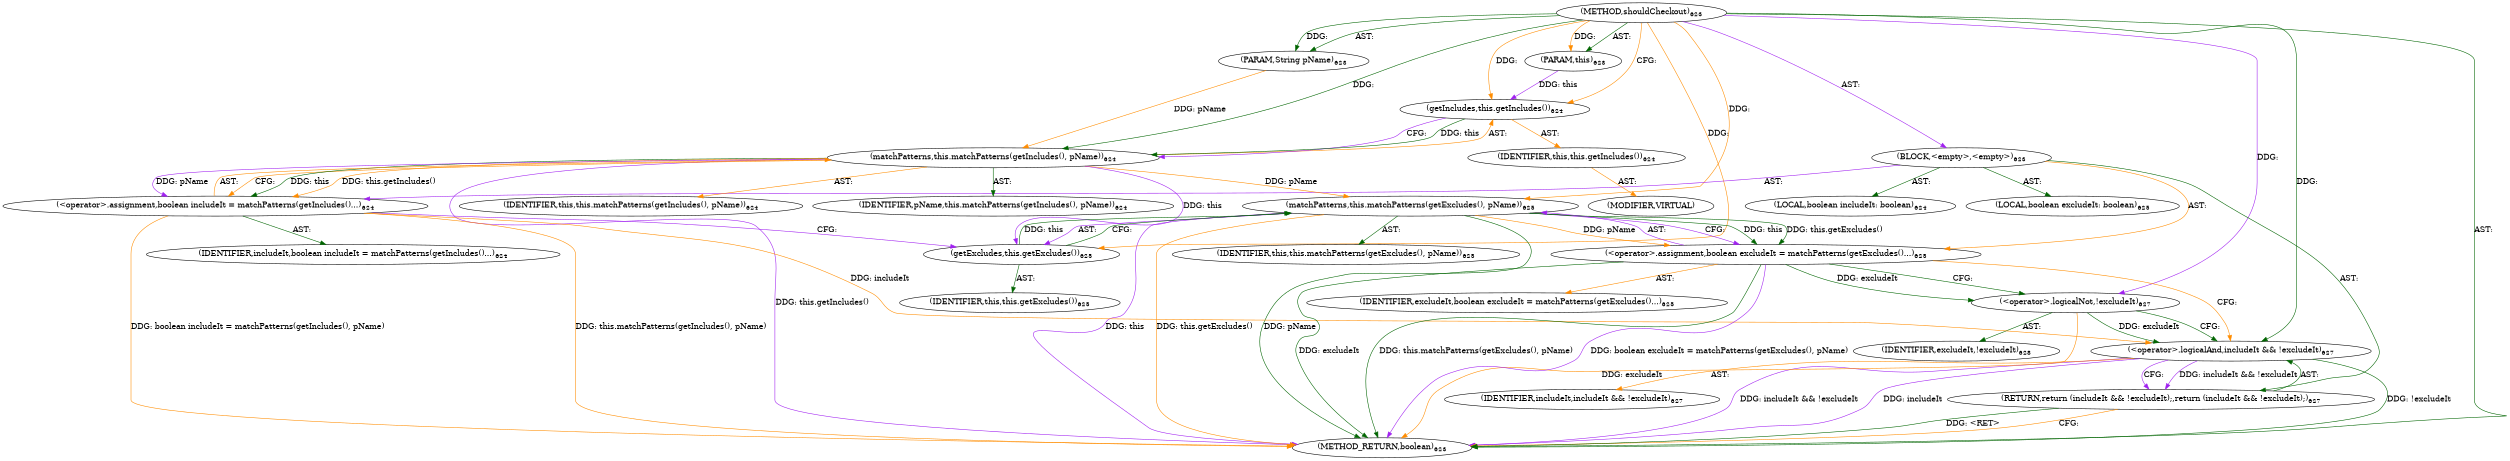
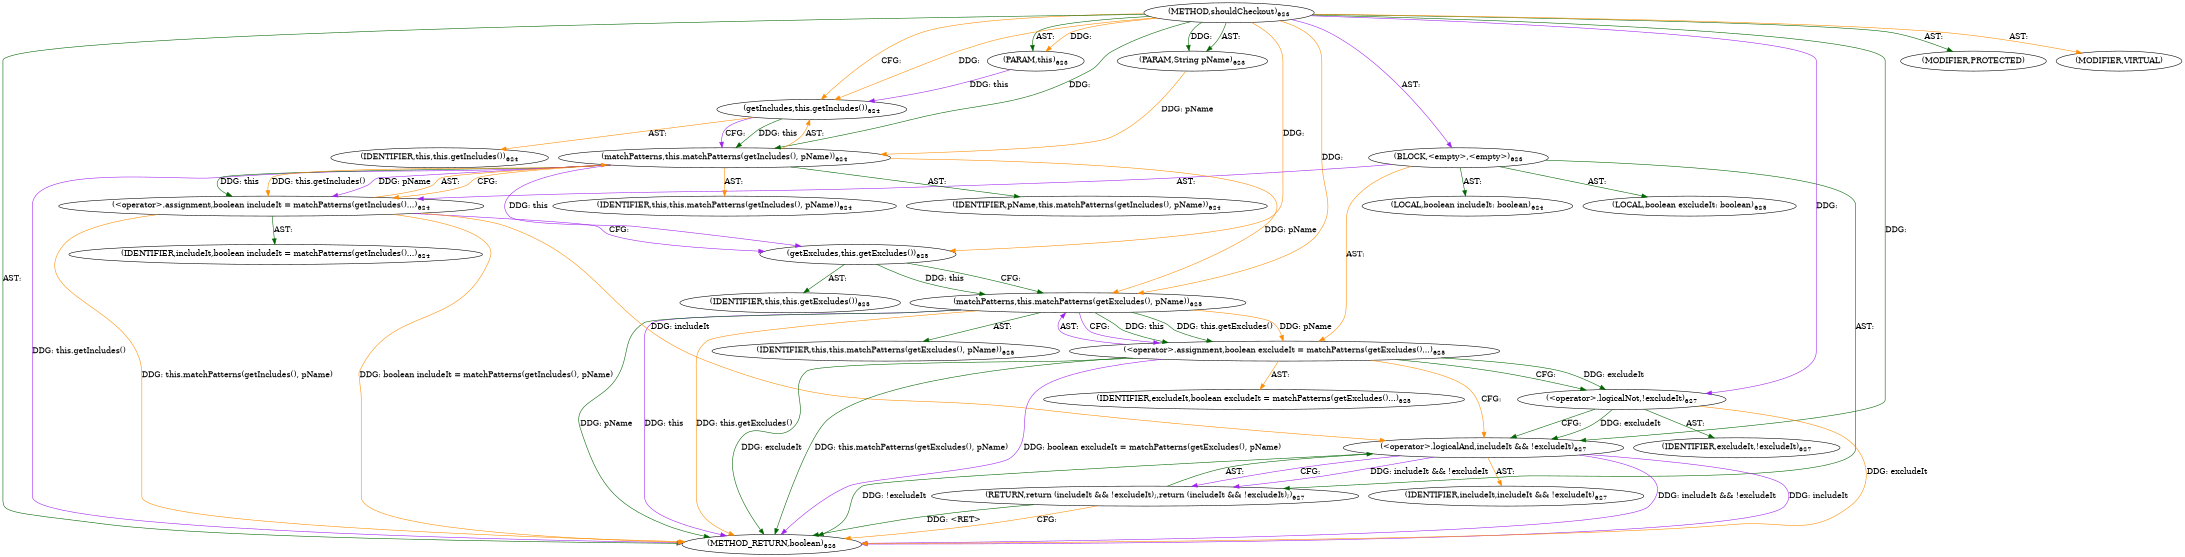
node "(MODIFIER,PROTECTED)": added
edge "(IDENTIFIER,this,this.getIncludes())" -> "(MODIFIER,VIRTUAL)": now "(METHOD,shouldCheckout)" -> "(MODIFIER,VIRTUAL)"
edge "(matchPatterns,this.matchPatterns(getExcludes(), pName))" -> "(getExcludes,this.getExcludes())": removed, label "AST:"
node "(IDENTIFIER,excludeIt,!excludeIt)": text "628" -> "627"
